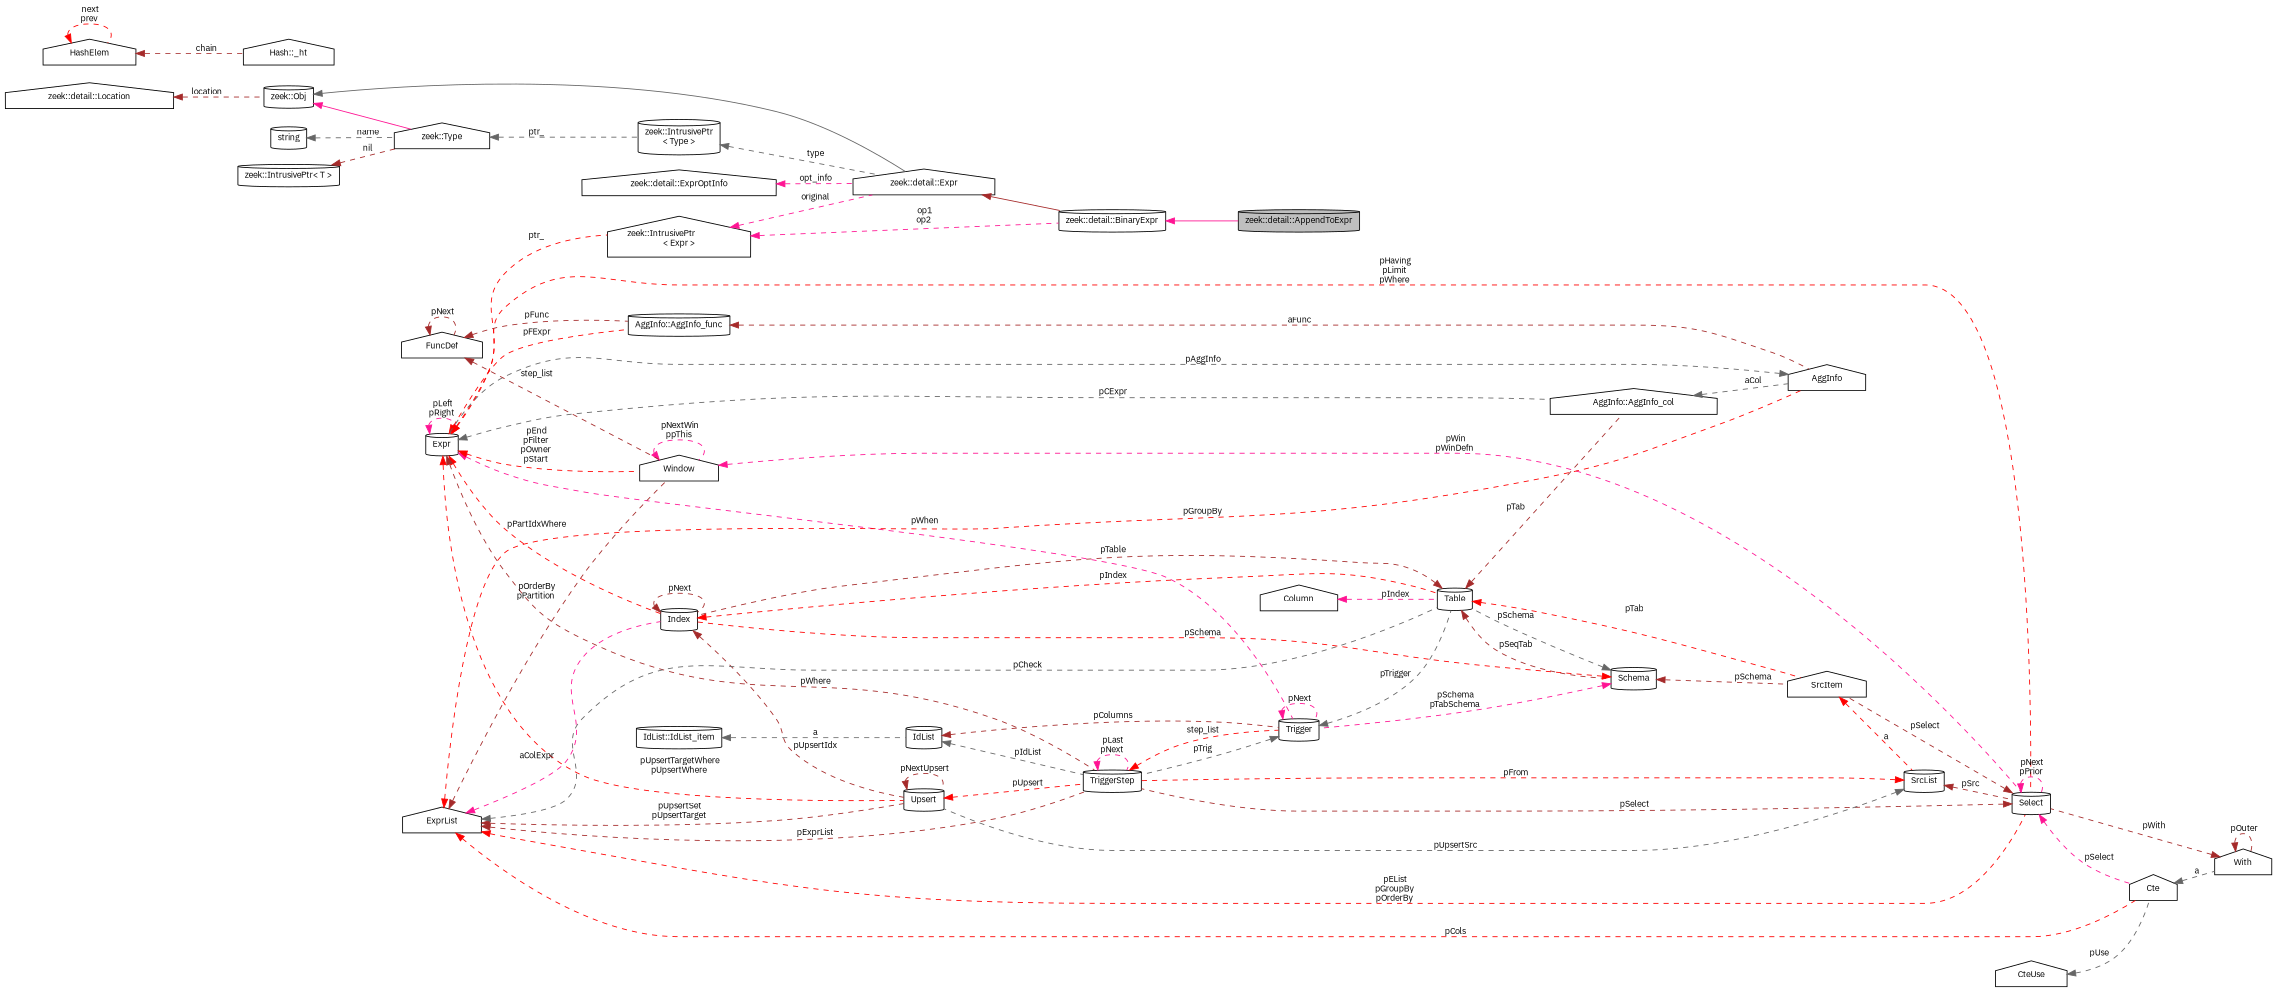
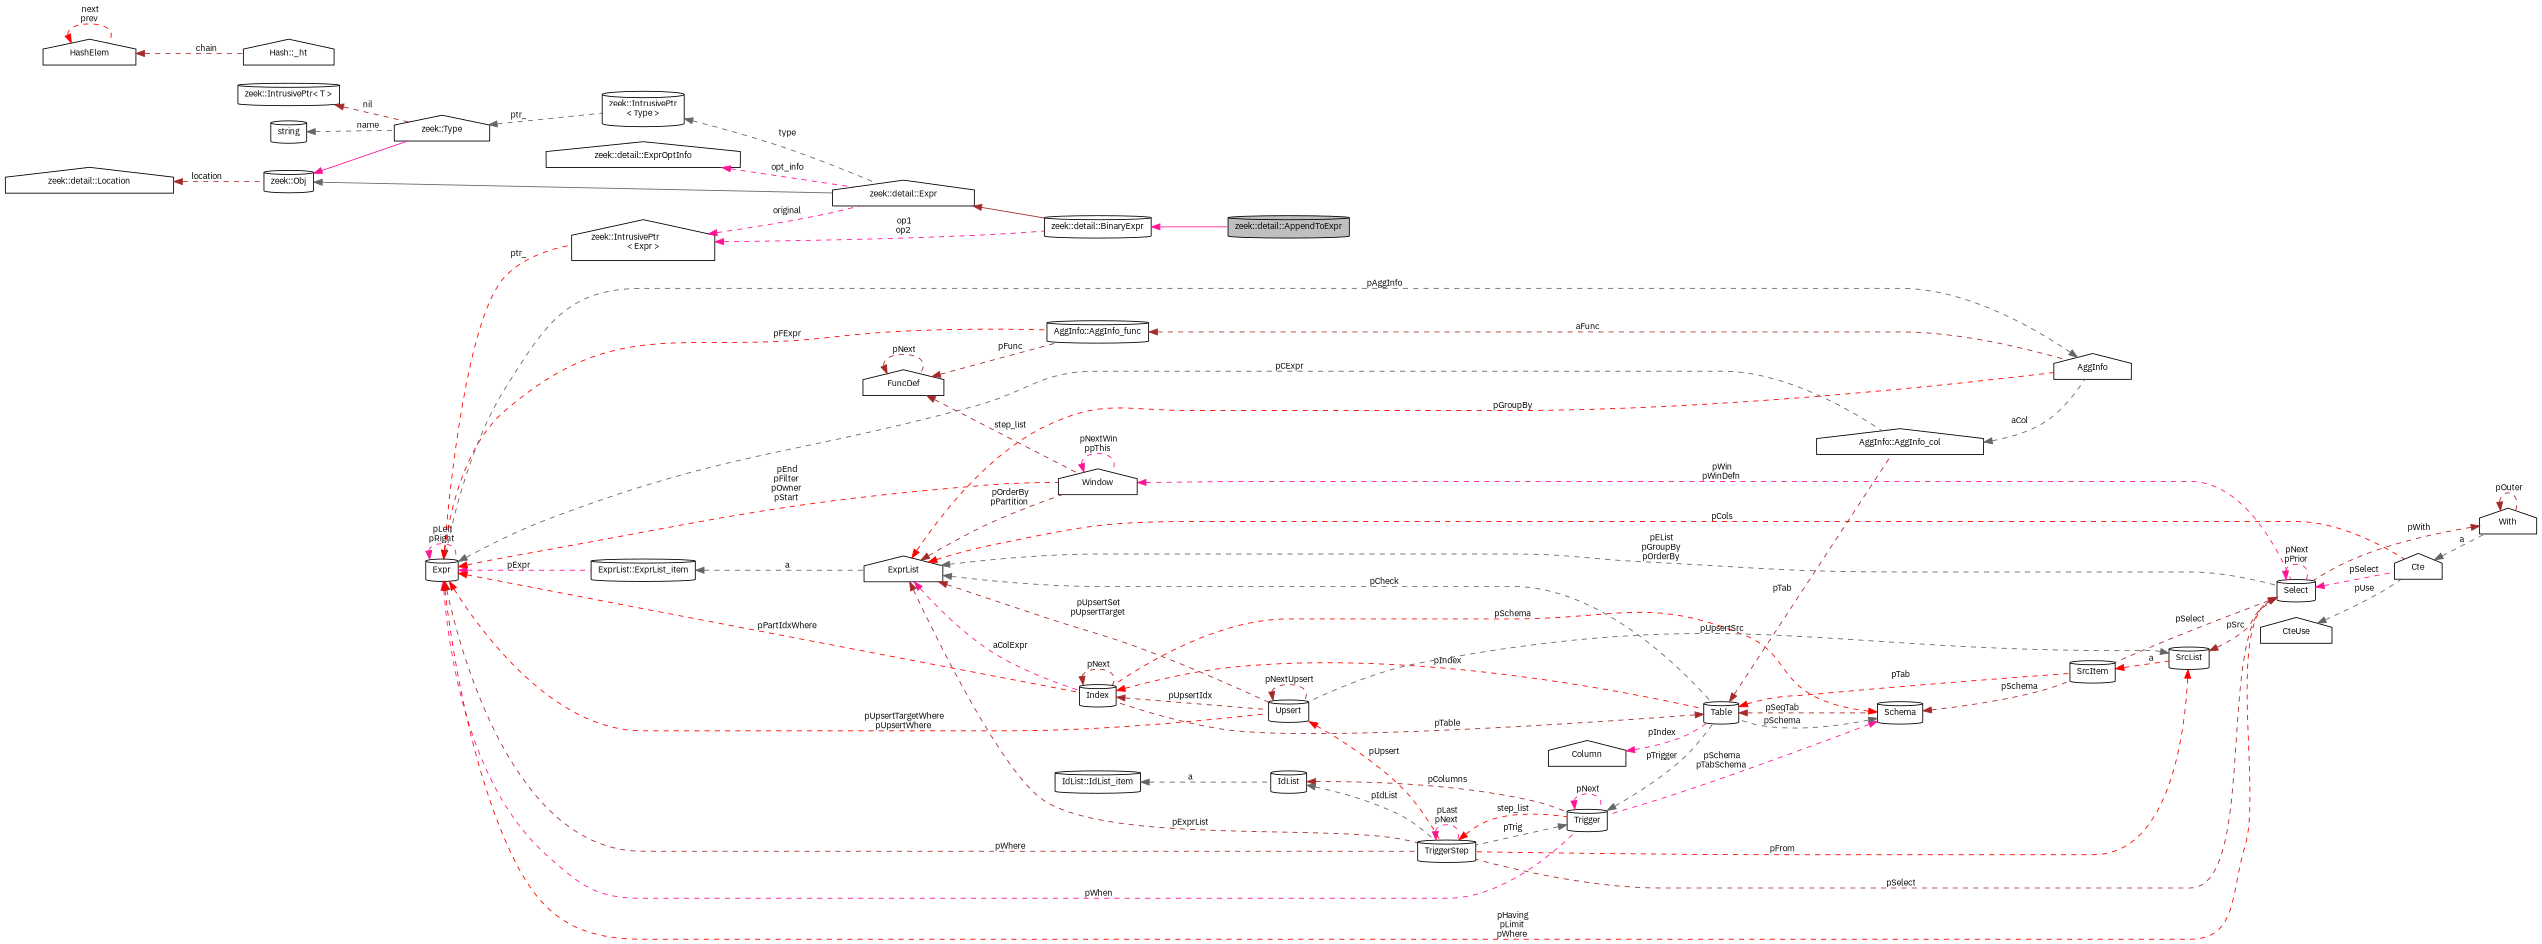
node "ExprList::ExprList_item": added
node "SrcItem": shape house -> cylinder
edge "Select" -> "ExprList": color red -> gray40
